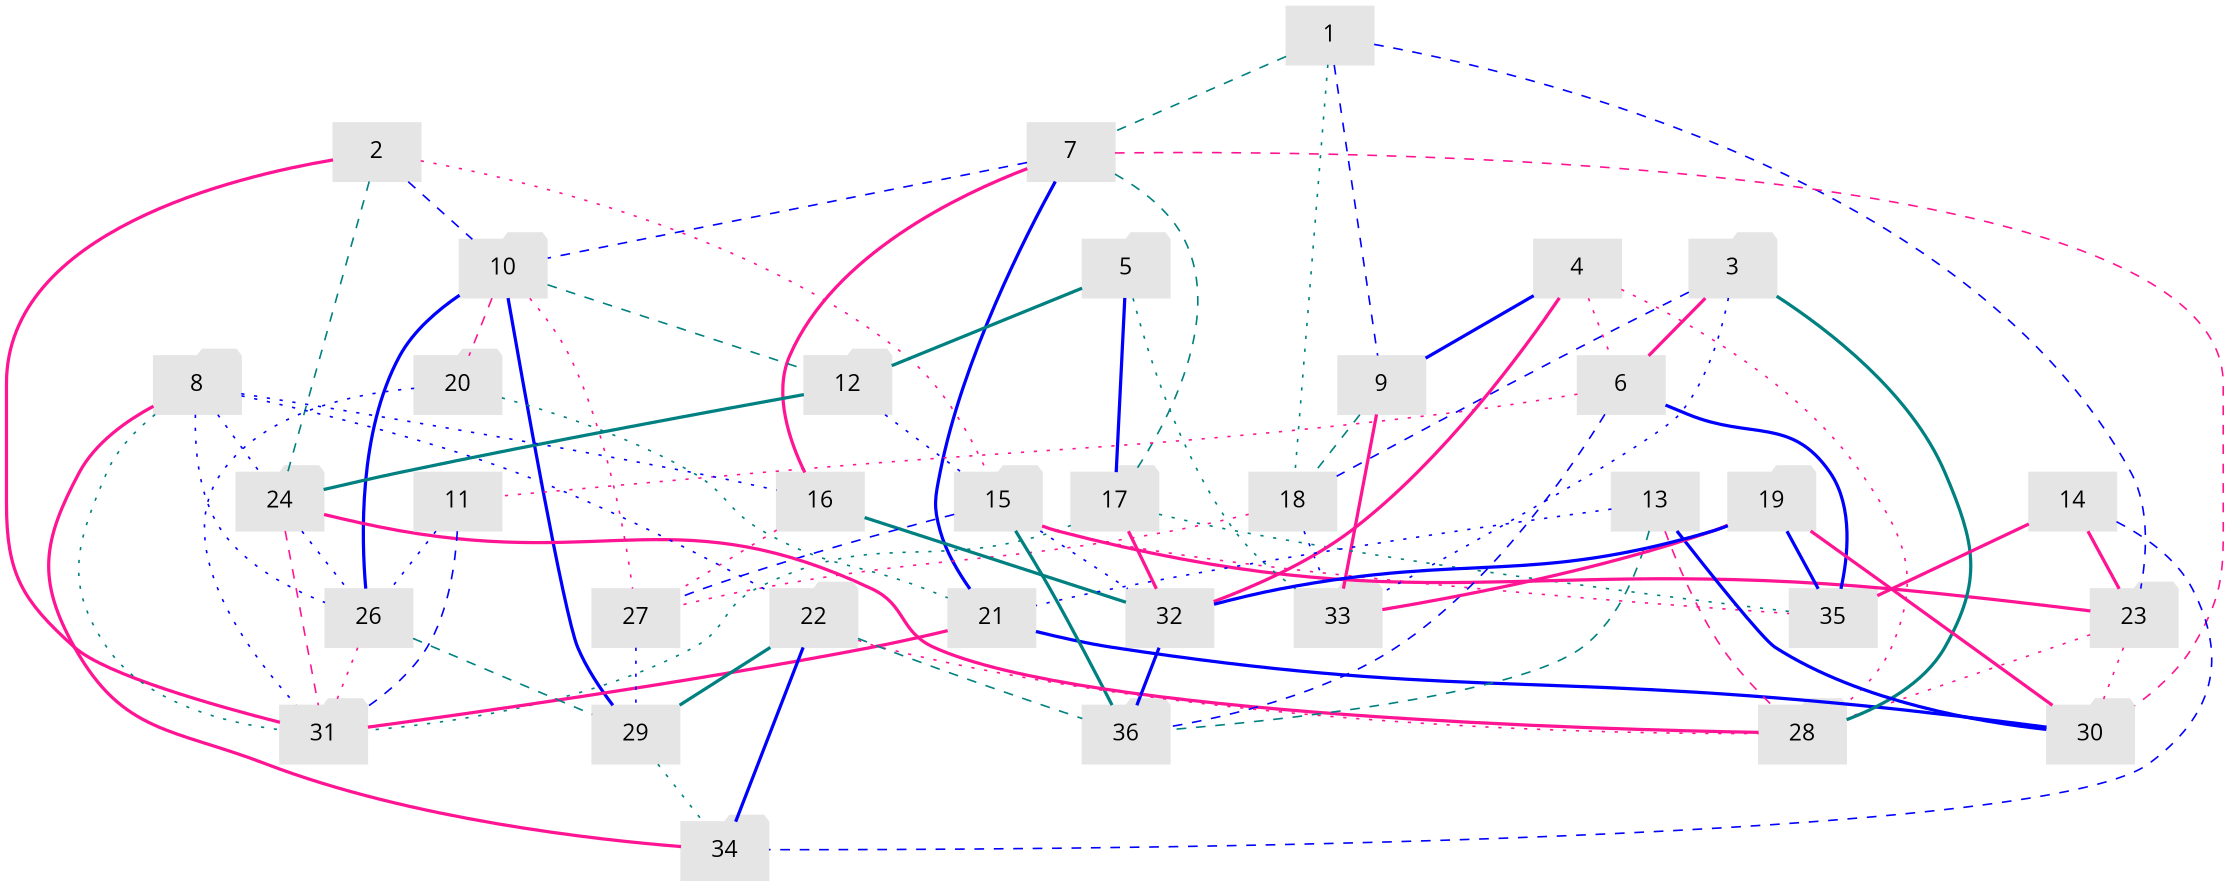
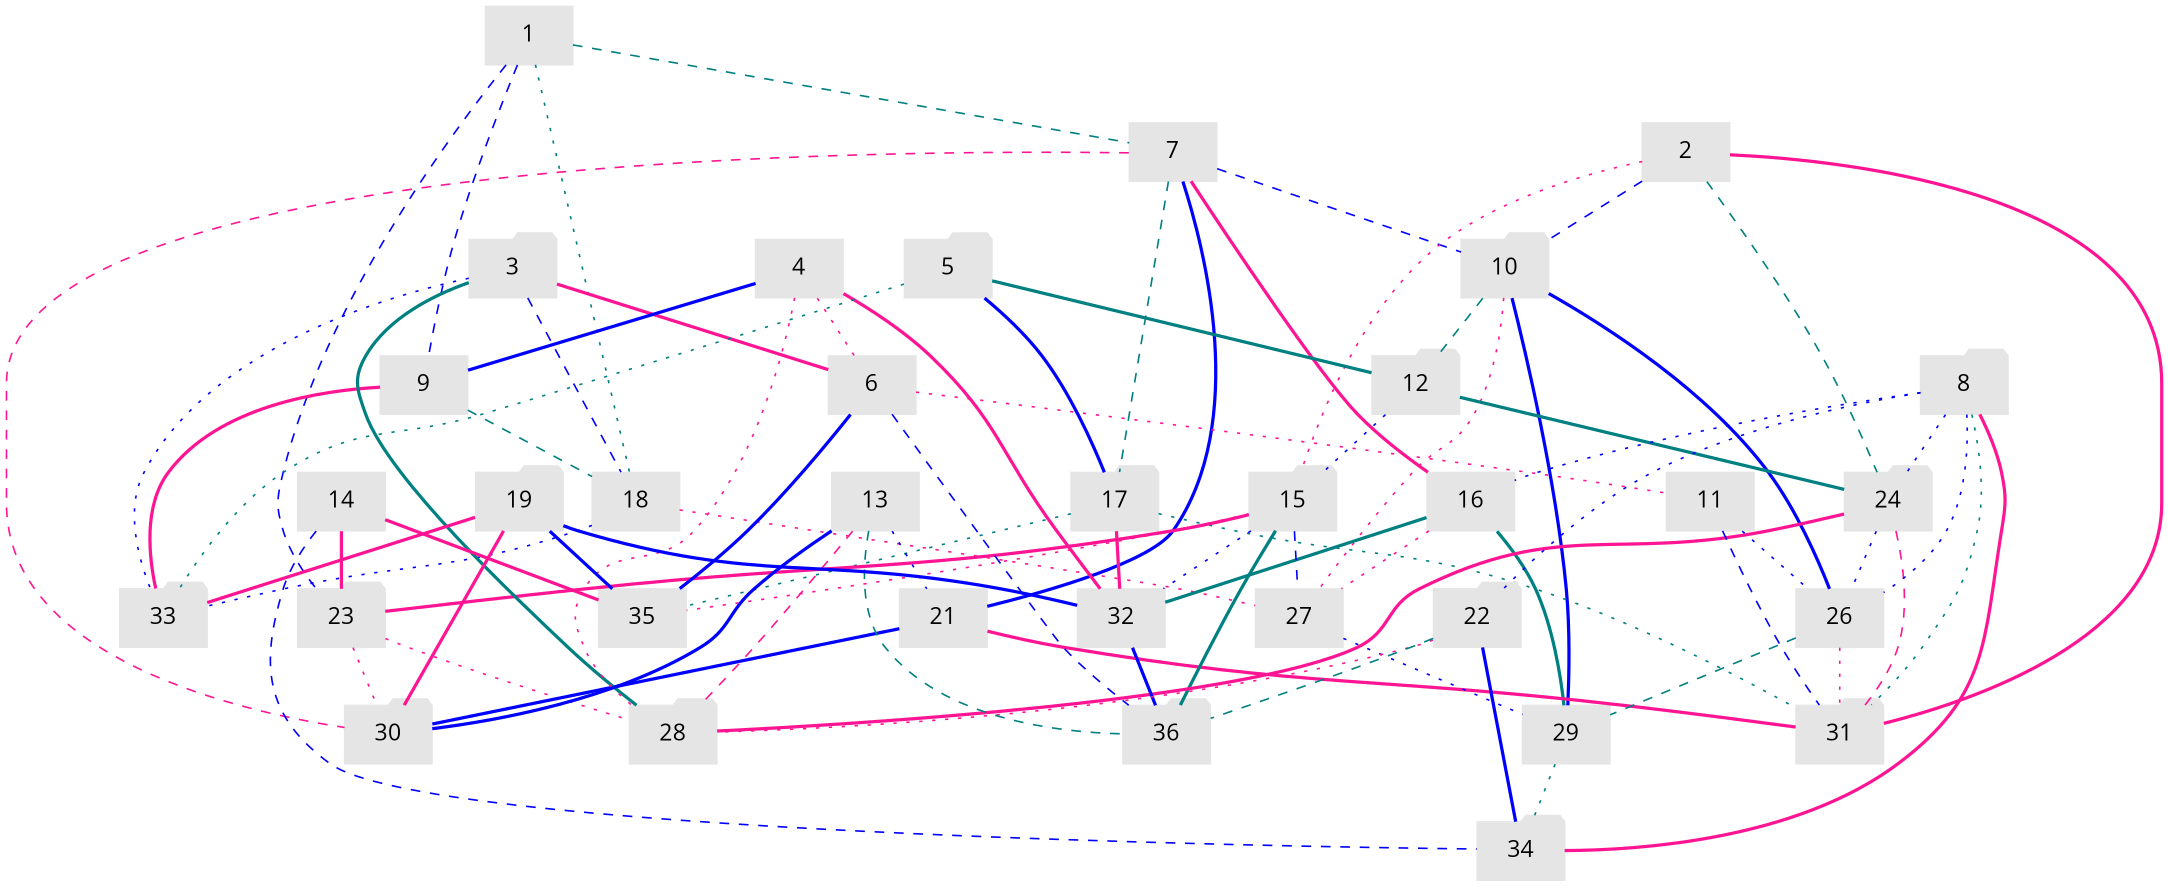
node "20": removed
edge "22" -- "29": now "16" -- "29"
